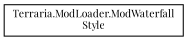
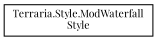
node "Terraria.ModLoader.ModWaterfall Style": label "Terraria.ModLoader.ModWaterfall Style" -> "Terraria.Style.ModWaterfall Style"
